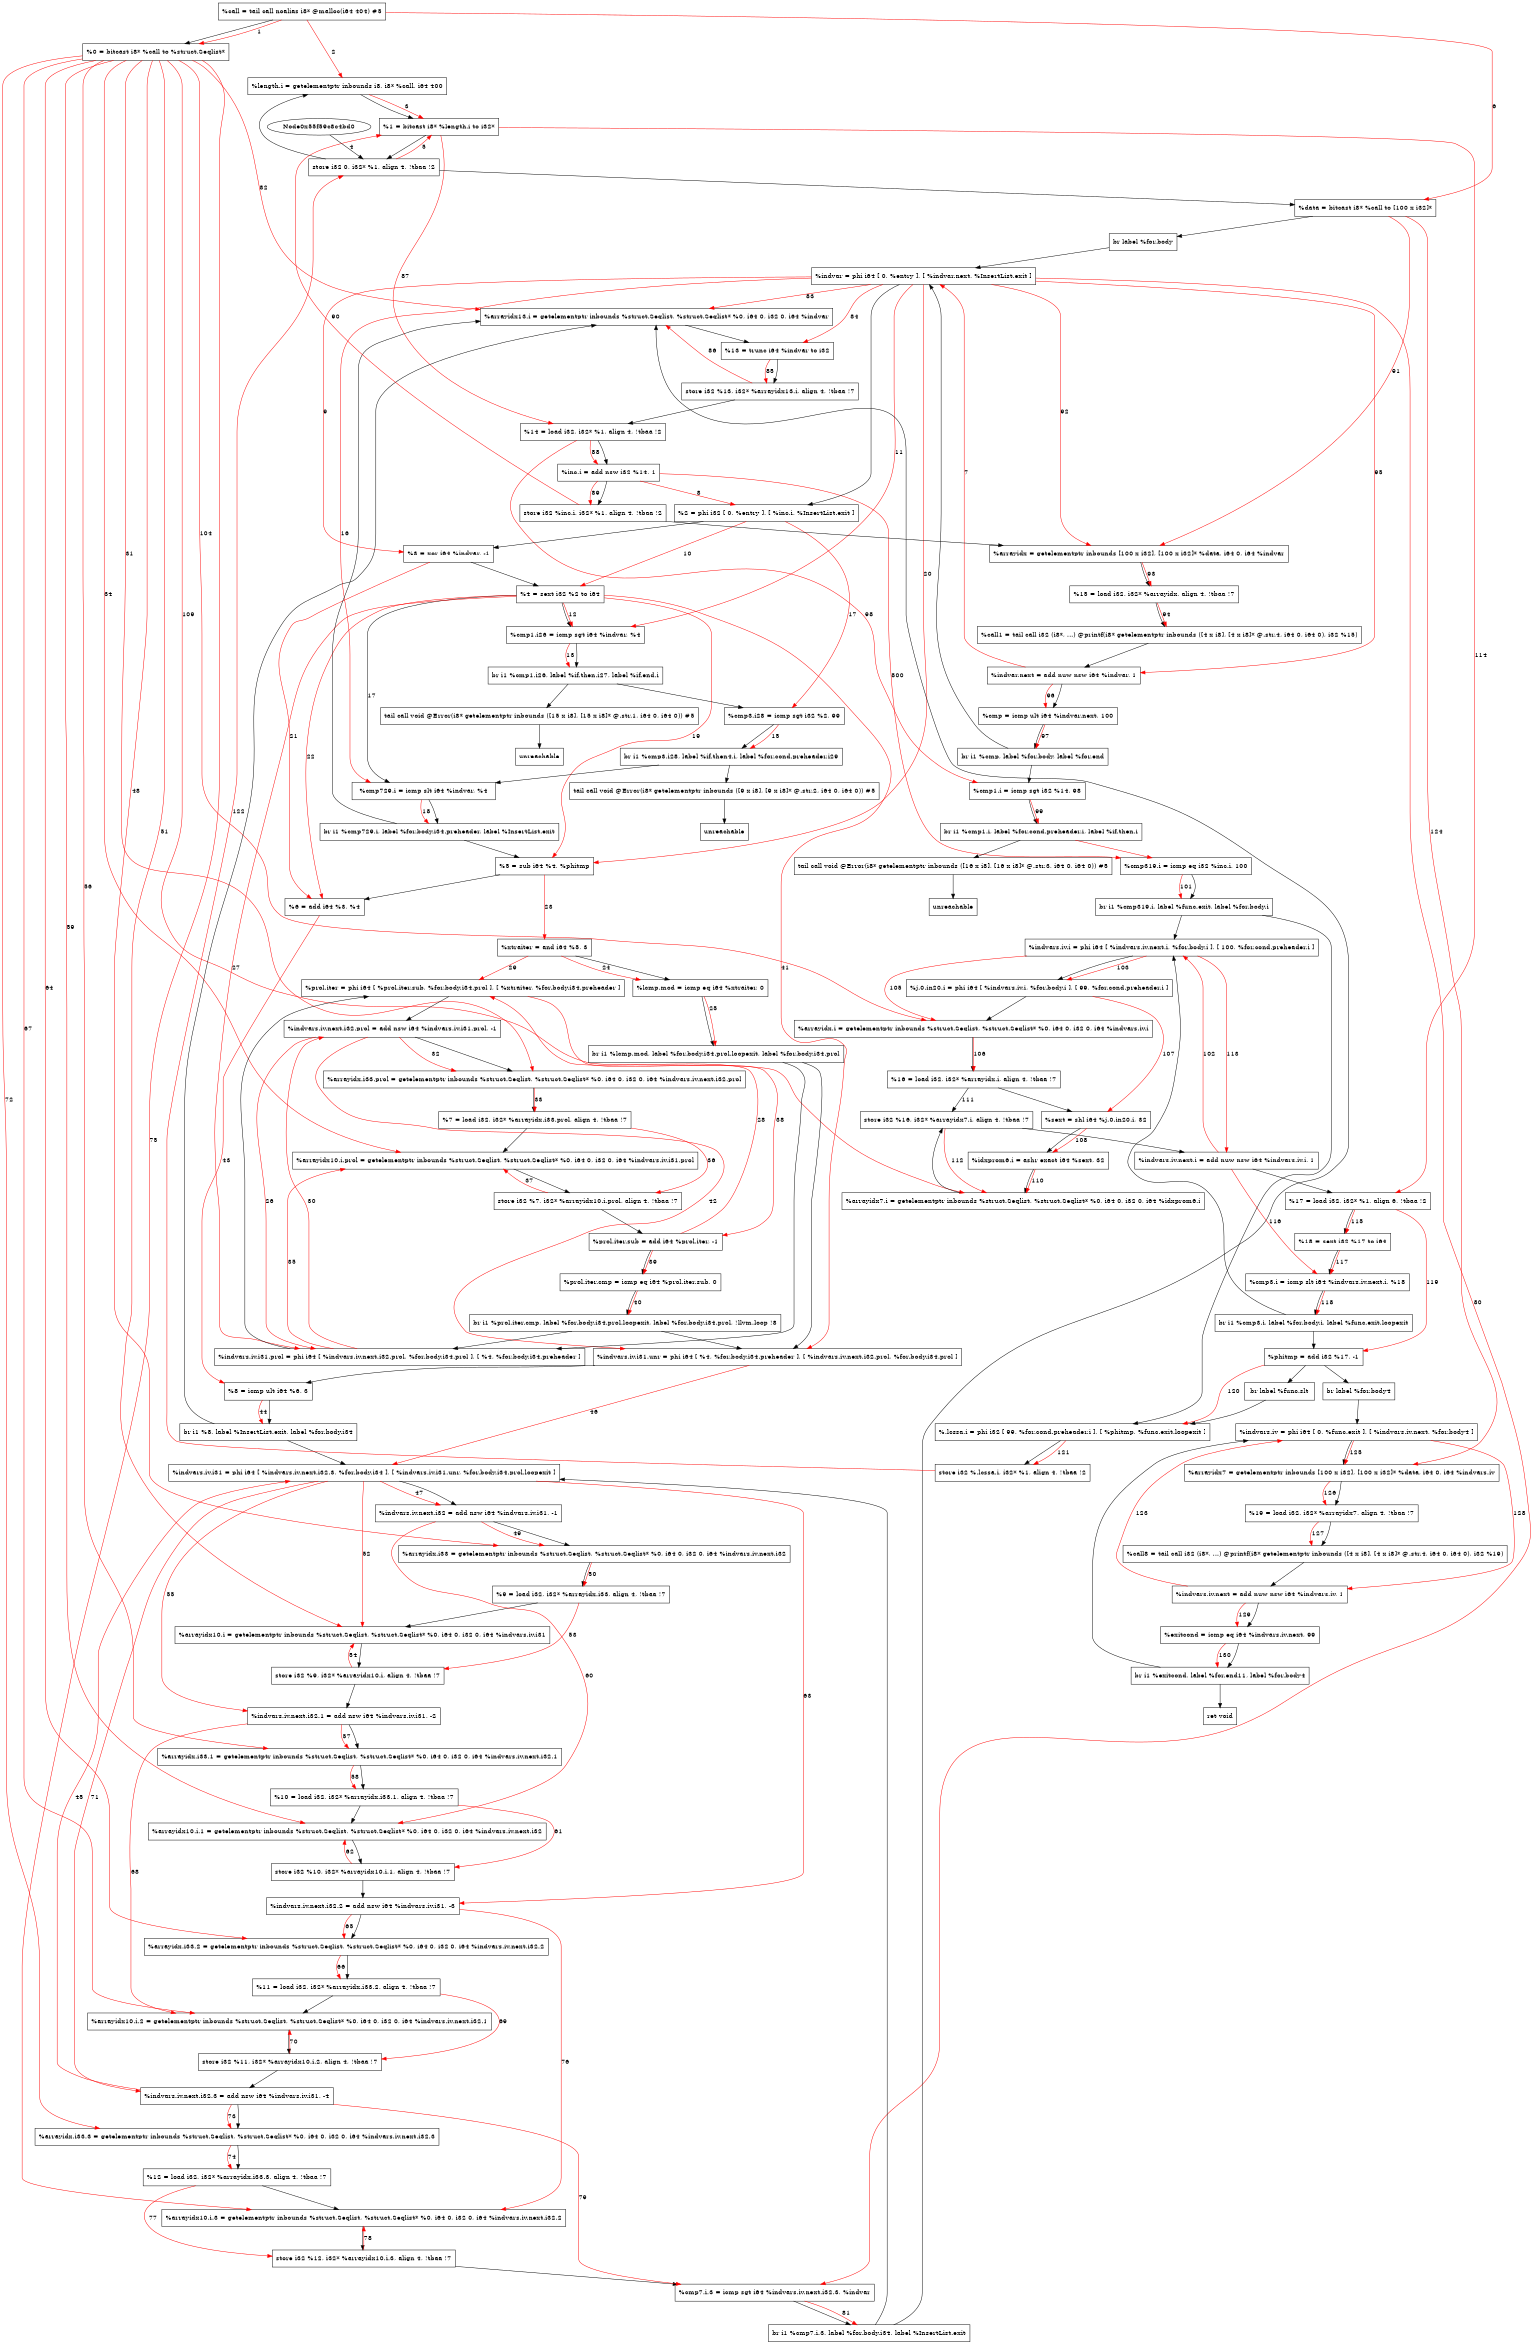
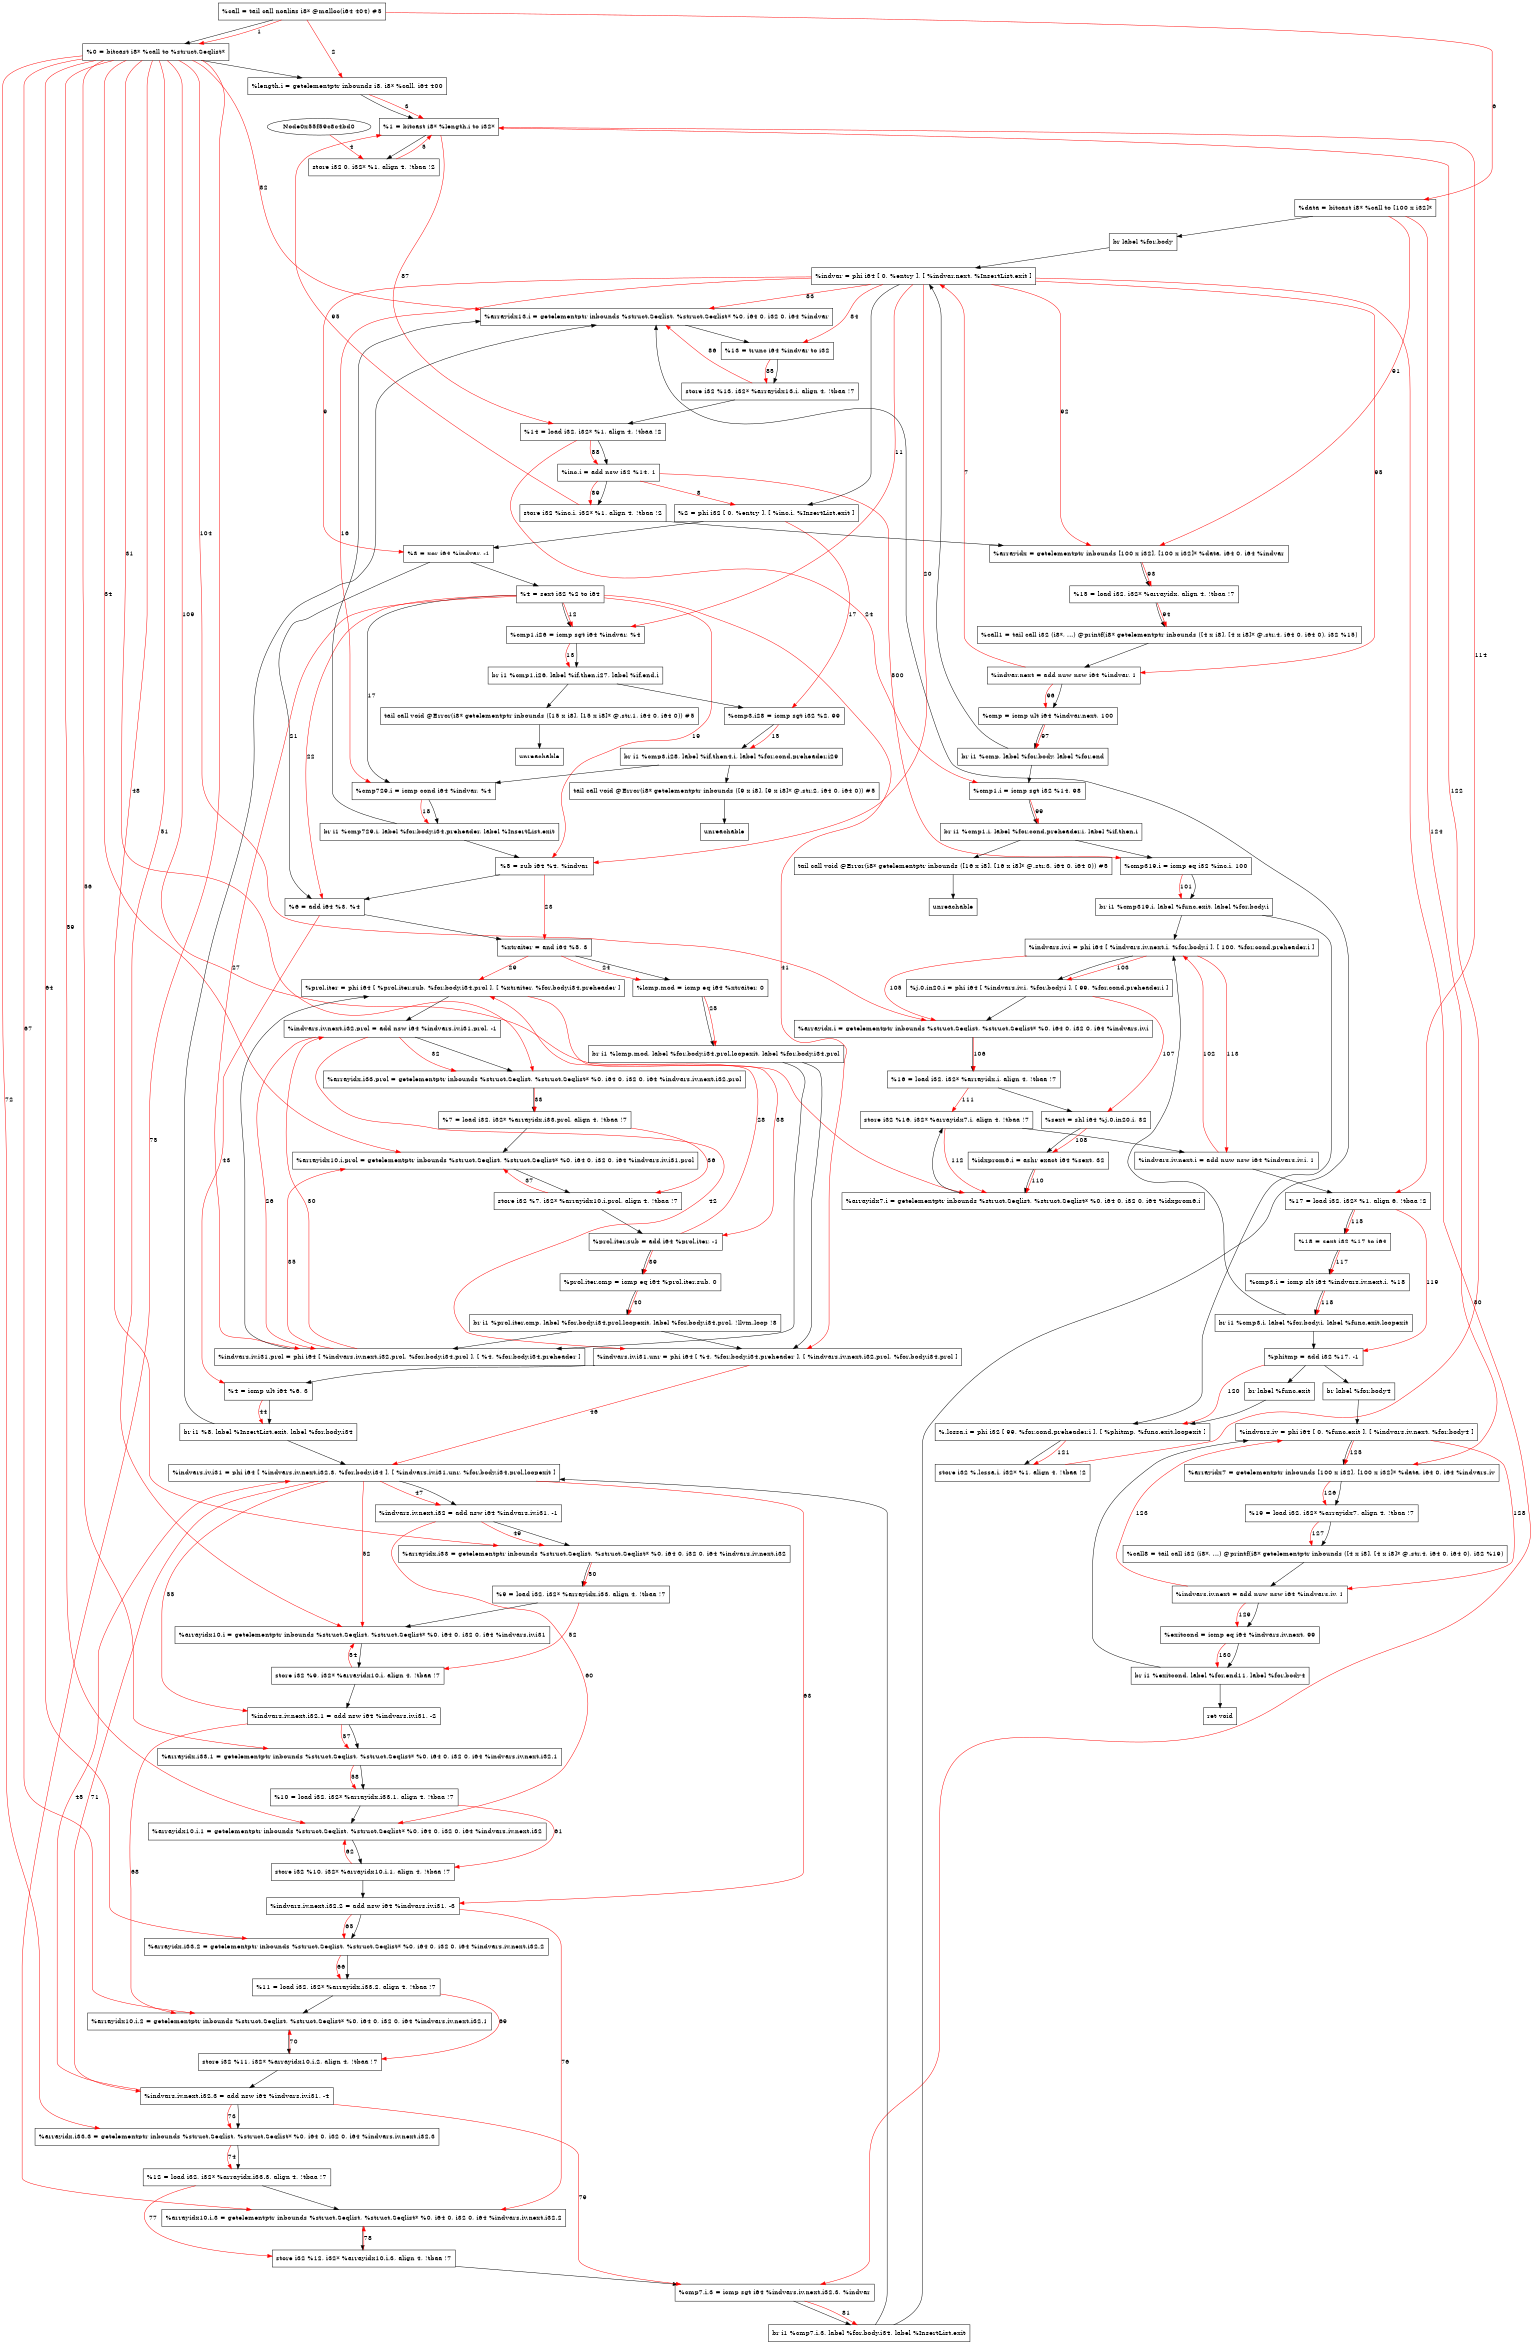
edge "store i32 0, i32* %1, align 4, !tbaa !2" -> "%length.i = getelementptr inbounds i8, i8* %call, i64 400": now "%0 = bitcast i8* %call to %struct.Seqlist*" -> "%length.i = getelementptr inbounds i8, i8* %call, i64 400"
edge "Node0x55f59c8c4bd0" -> "store i32 0, i32* %1, align 4, !tbaa !2": color black -> red
edge "store i32 0, i32* %1, align 4, !tbaa !2" -> "%data = bitcast i8* %call to [100 x i32]*": removed
edge "store i32 %inc.i, i32* %1, align 4, !tbaa !2" -> "%1 = bitcast i8* %length.i to i32*": label "90" -> "95"
edge "%2 = phi i32 [ 0, %entry ], [ %inc.i, %InsertList.exit ]" -> "%4 = sext i32 %2 to i64": removed, label "10"
edge "%14 = load i32, i32* %1, align 4, !tbaa !2" -> "%cmp1.i = icmp sgt i32 %14, 98": label "98" -> "24"
edge "%3 = xor i64 %indvar, -1" -> "%6 = add i64 %3, %4": color red -> black
node "%cmp729.i = icmp slt i64 %indvar, %4": label "%cmp729.i = icmp slt i64 %indvar, %4" -> "%cmp729.i = icmp cond i64 %indvar, %4"
edge "br i1 %cmp1.i, label %for.cond.preheader.i, label %if.then.i" -> "%cmp319.i = icmp eq i32 %inc.i, 100": color red -> black
node "%5 = sub i64 %4, %phitmp": label "%5 = sub i64 %4, %phitmp" -> "%5 = sub i64 %4, %indvar"
edge "%6 = add i64 %3, %4" -> "%xtraiter = and i64 %5, 3": added
edge "%16 = load i32, i32* %arrayidx.i, align 4, !tbaa !7" -> "store i32 %16, i32* %arrayidx7.i, align 4, !tbaa !7": color black -> red
edge "store i32 %.lcssa.i, i32* %1, align 4, !tbaa !2" -> "store i32 0, i32* %1, align 4, !tbaa !2": now "store i32 %.lcssa.i, i32* %1, align 4, !tbaa !2" -> "%1 = bitcast i8* %length.i to i32*"
edge "%indvars.iv.next.i = add nuw nsw i64 %indvars.iv.i, 1" -> "%cmp3.i = icmp slt i64 %indvars.iv.next.i, %18": removed, label "116"
node "%8 = icmp ult i64 %6, 3": label "%8 = icmp ult i64 %6, 3" -> "%4 = icmp ult i64 %6, 3"
node "br label %func.slt": label "br label %func.slt" -> "br label %func.exit"
edge "%9 = load i32, i32* %arrayidx.i33, align 4, !tbaa !7" -> "store i32 %9, i32* %arrayidx10.i, align 4, !tbaa !7": label "53" -> "52"
